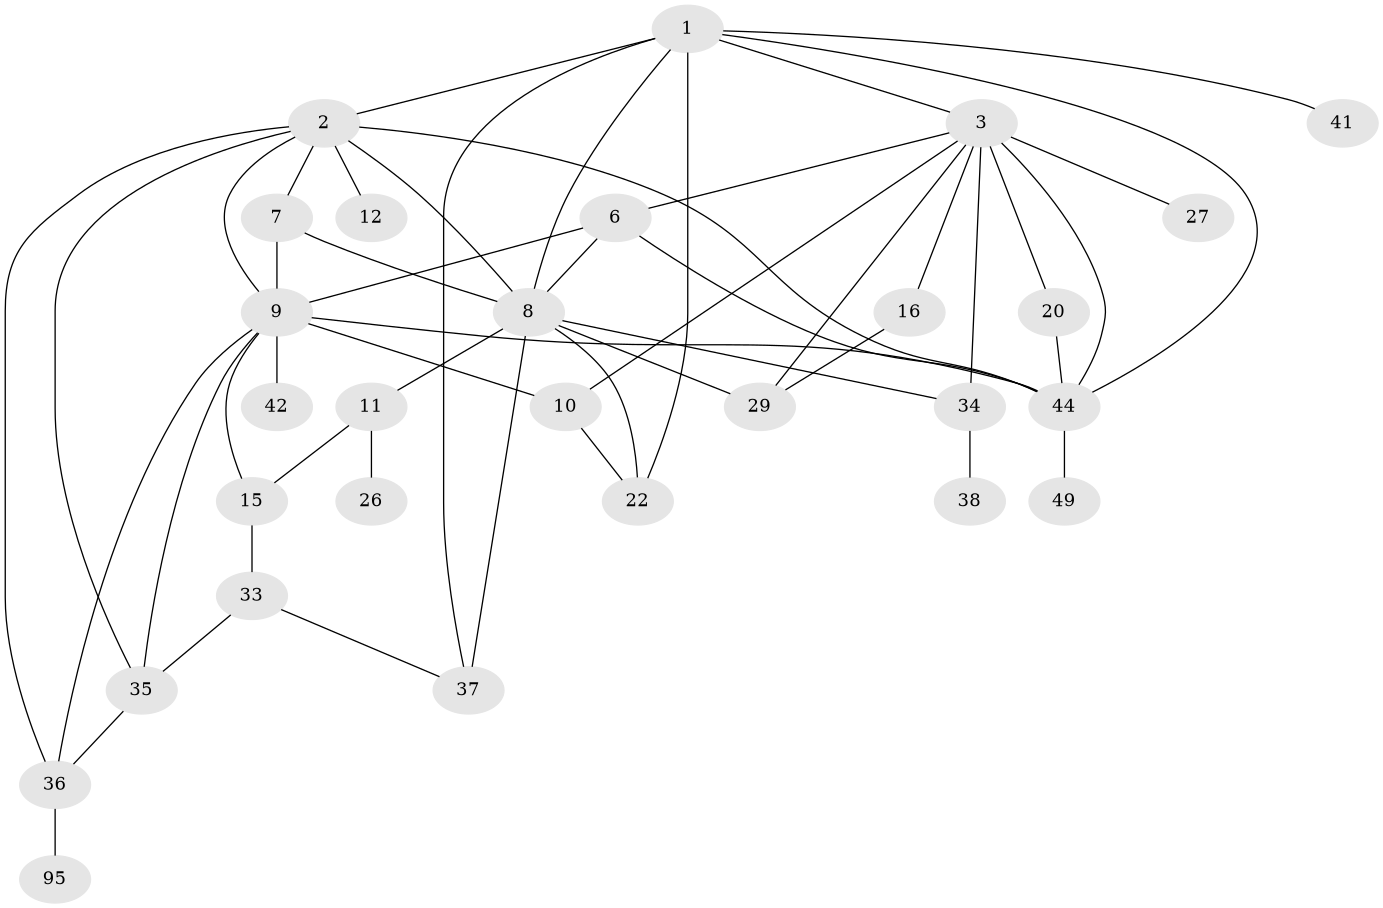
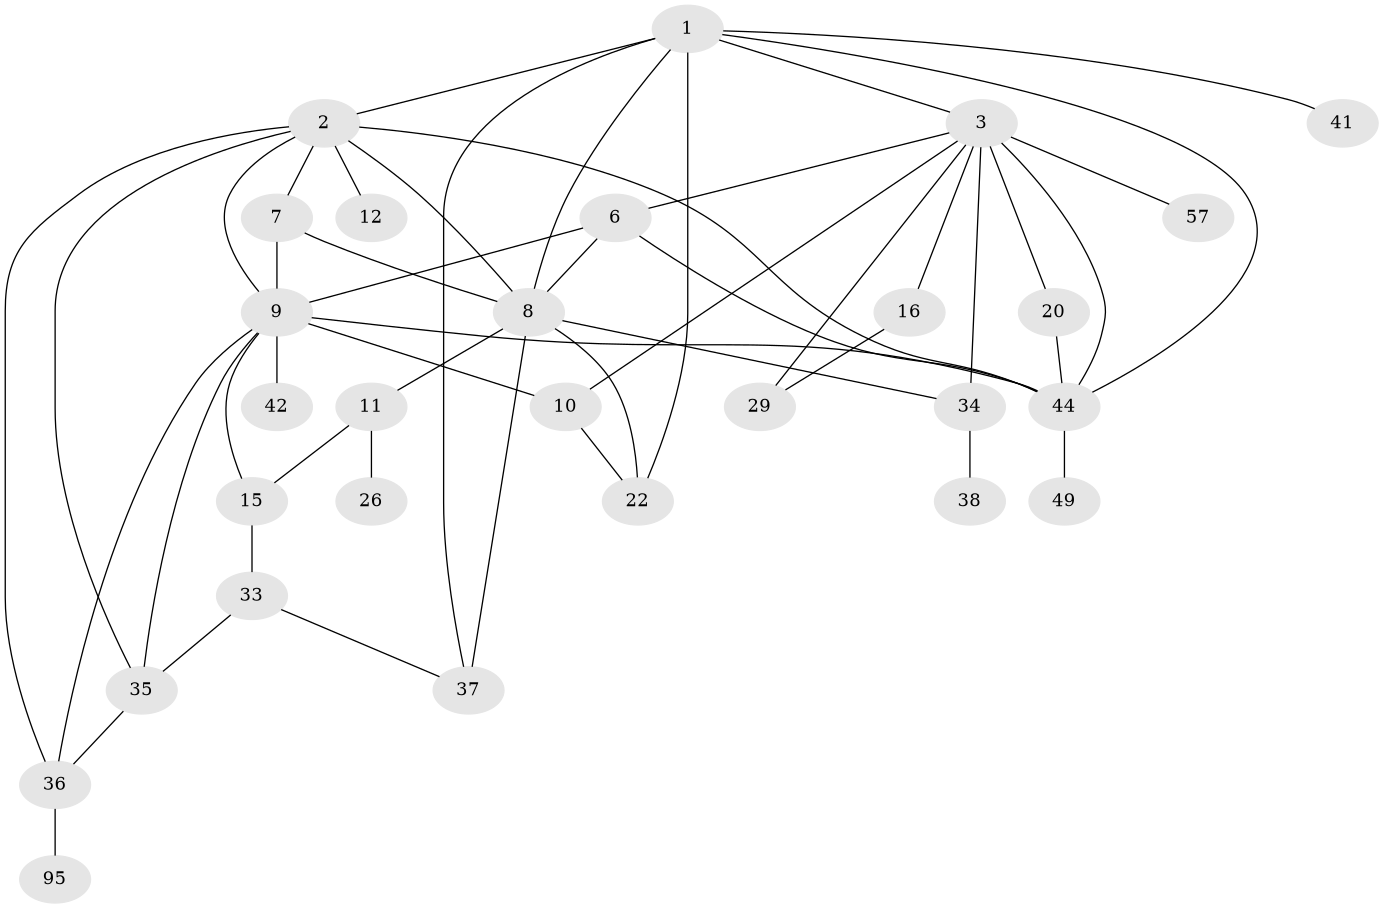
node "27": label "27" -> "57"
edge "8" -- "29": removed
